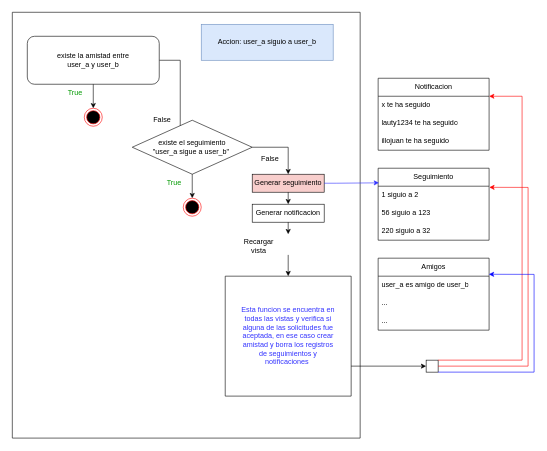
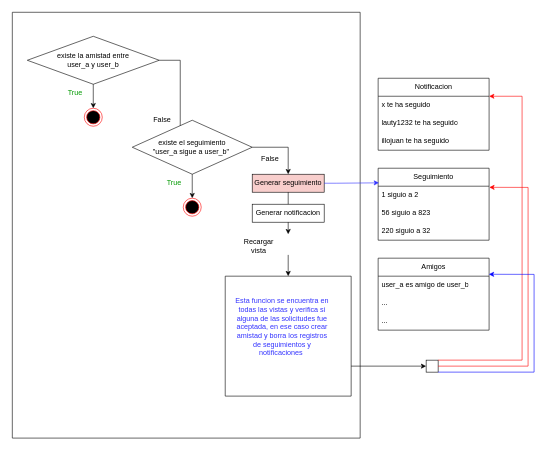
node "Accion: user_a siguio a user_b": removed
node "existe la amistad entre user_a y user_b": shape rounded rectangle -> diamond
node "lauty1234 te ha seguido": label "lauty1234 te ha seguido" -> "lauty1232 te ha seguido"
edge "Generar seguimiento" -> "Generar notificacion": arrowhead classic -> none
node "56 siguio a 123": label "56 siguio a 123" -> "56 siguio a 823"
node "Esta funcion se encuentra en todas las vistas y verifica si alguna de las solicitudes fue aceptada, en ese caso crear amistad y borra los registros de seguimientos y notificaciones": moved (288, 336) -> (282, 327)
